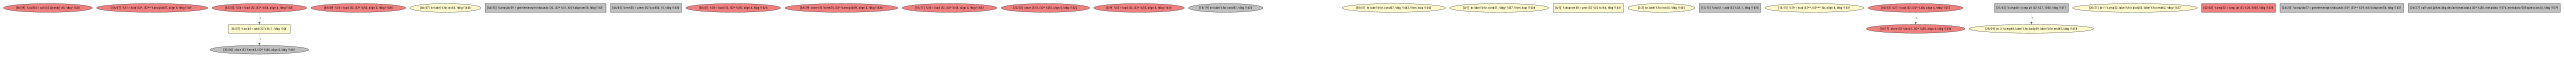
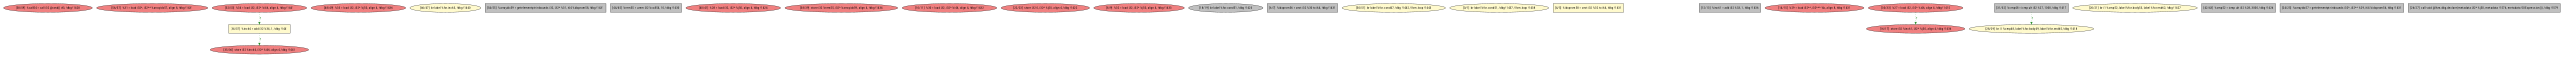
node "[6/7]  %idxprom56 = zext i32 %30 to i64, !dbg !1431": added
node "[2/3]  br label %for.inc60, !dbg !1435": removed
node "[14/15]  %29 = load i32**, i32*** %b, align 8, !dbg !1431": fillcolor lemonchiffon -> lightcoral
node "[42/43]  %cmp52 = icmp ult i32 %28, 3000, !dbg !1426": fillcolor lightcoral -> grey
node "[35/36]  store i32 %inc64, i32* %i46, align 4, !dbg !1441": fillcolor grey -> lightcoral
